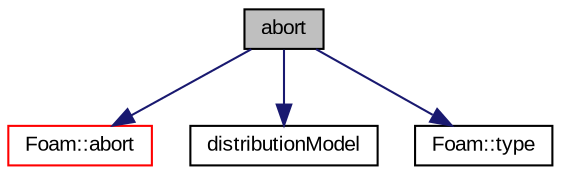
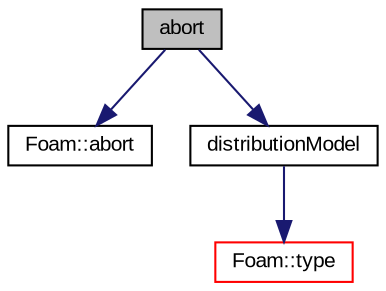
edge "abort" -> "Foam::type": now "distributionModel" -> "Foam::type"
node "Foam::abort": color red -> black
node "Foam::type": color black -> red
